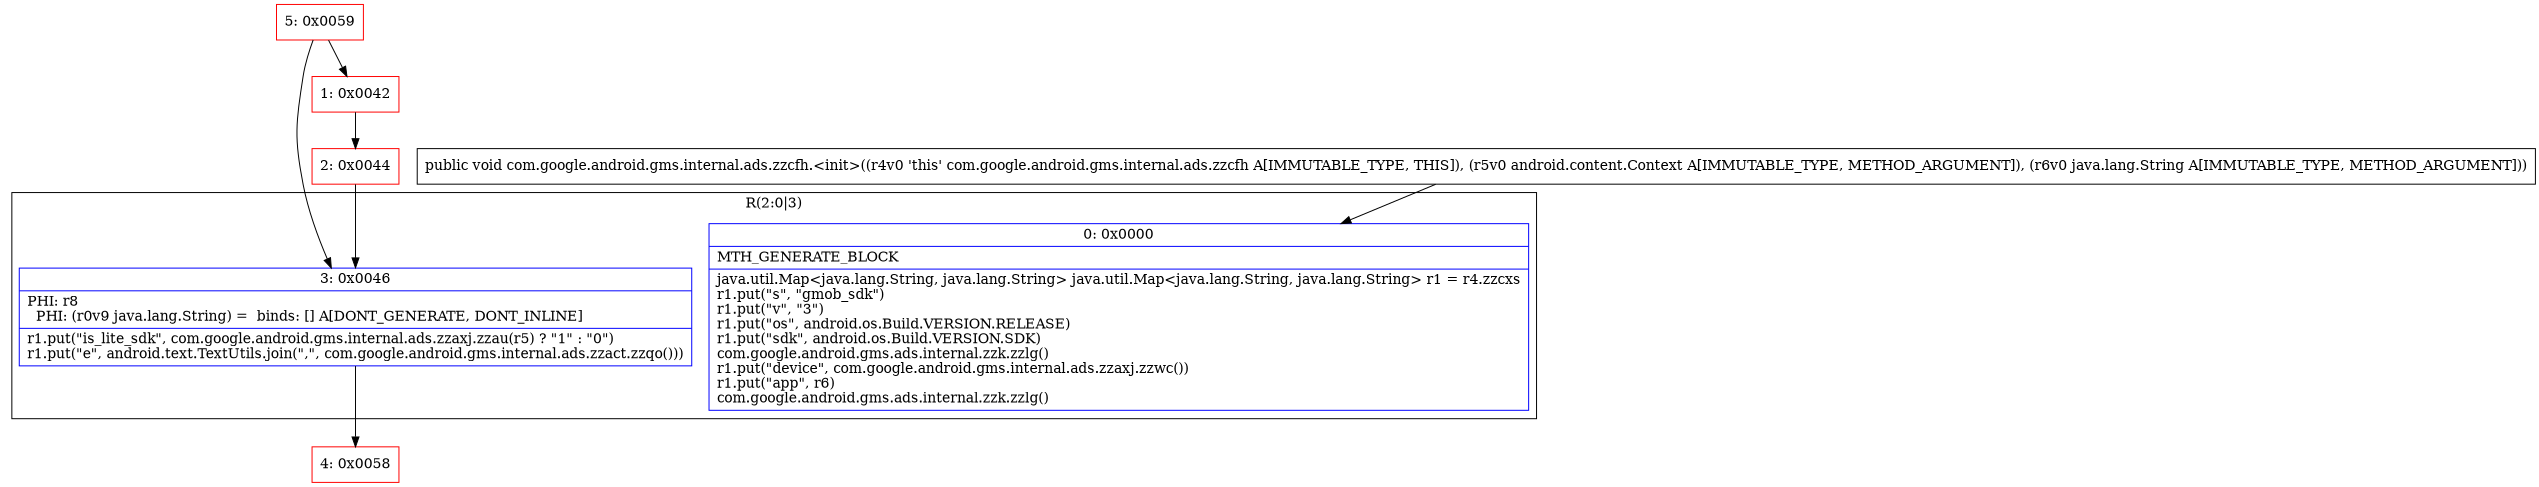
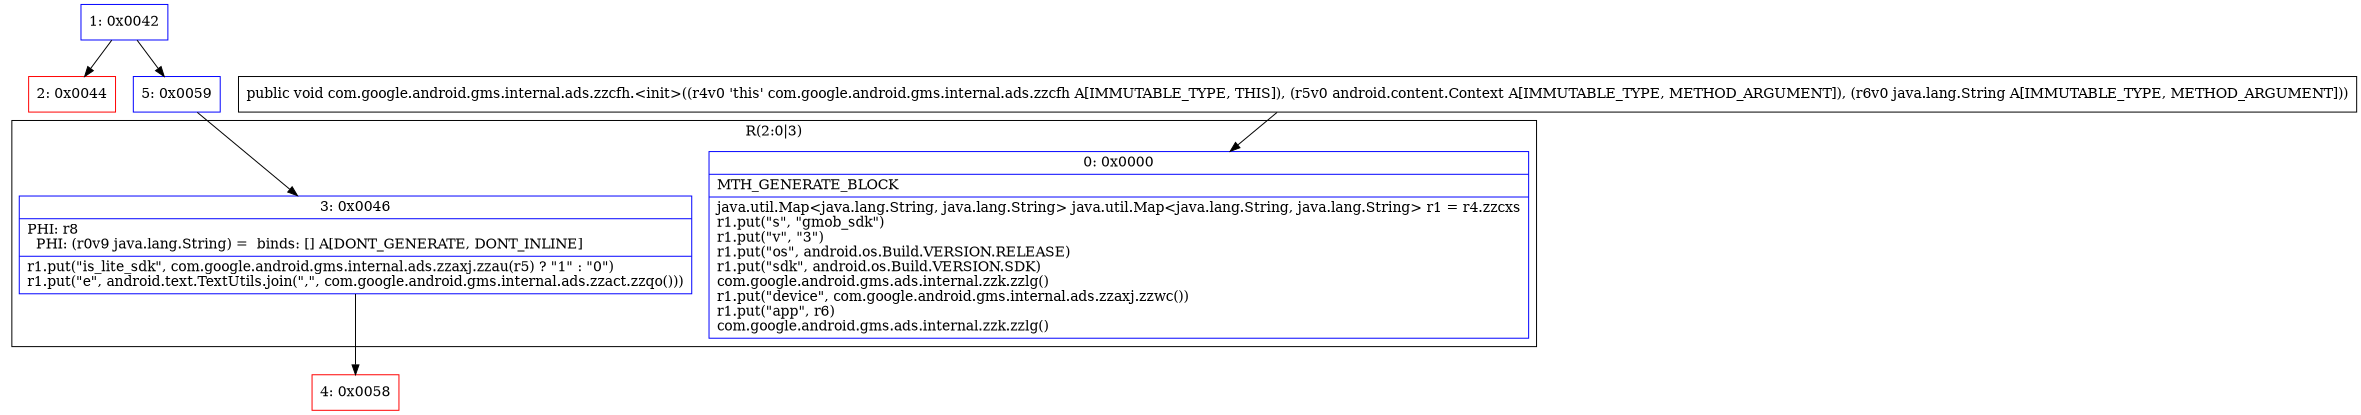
node "5: 0x0059": color red -> blue
edge "5: 0x0059" -> "1: 0x0042": reversed
node "1: 0x0042": color red -> blue
edge "2: 0x0044" -> "3: 0x0046": removed
